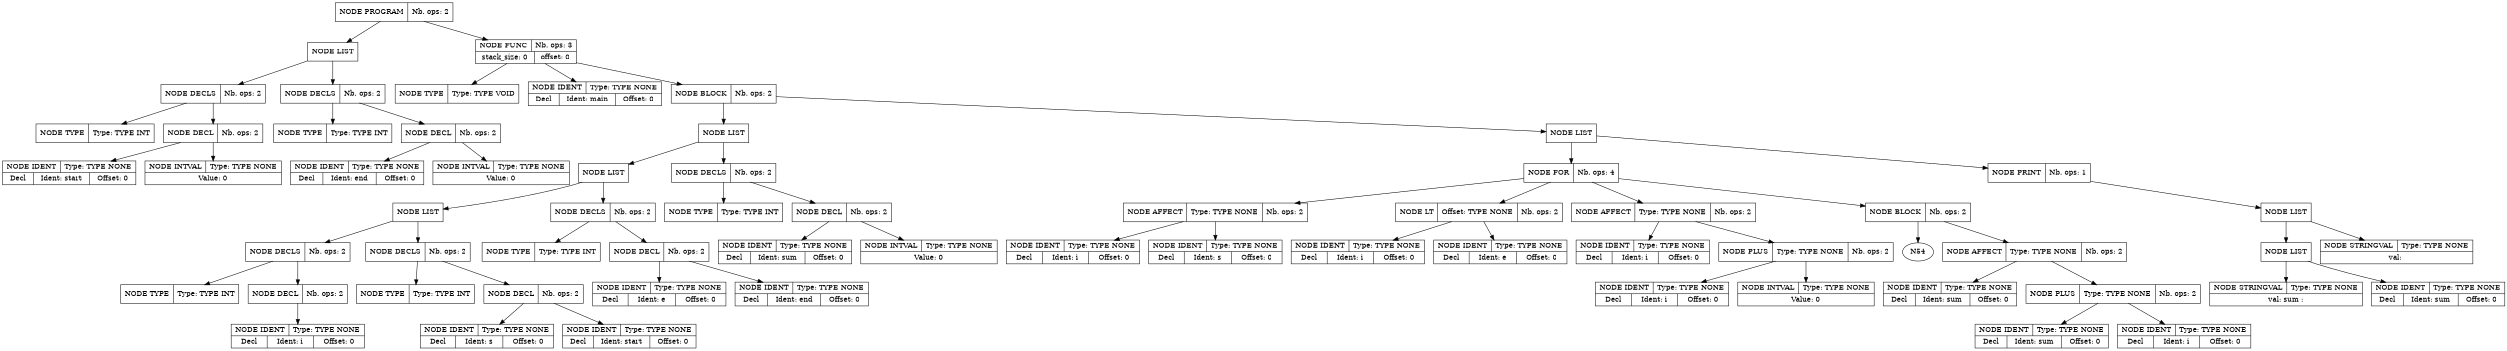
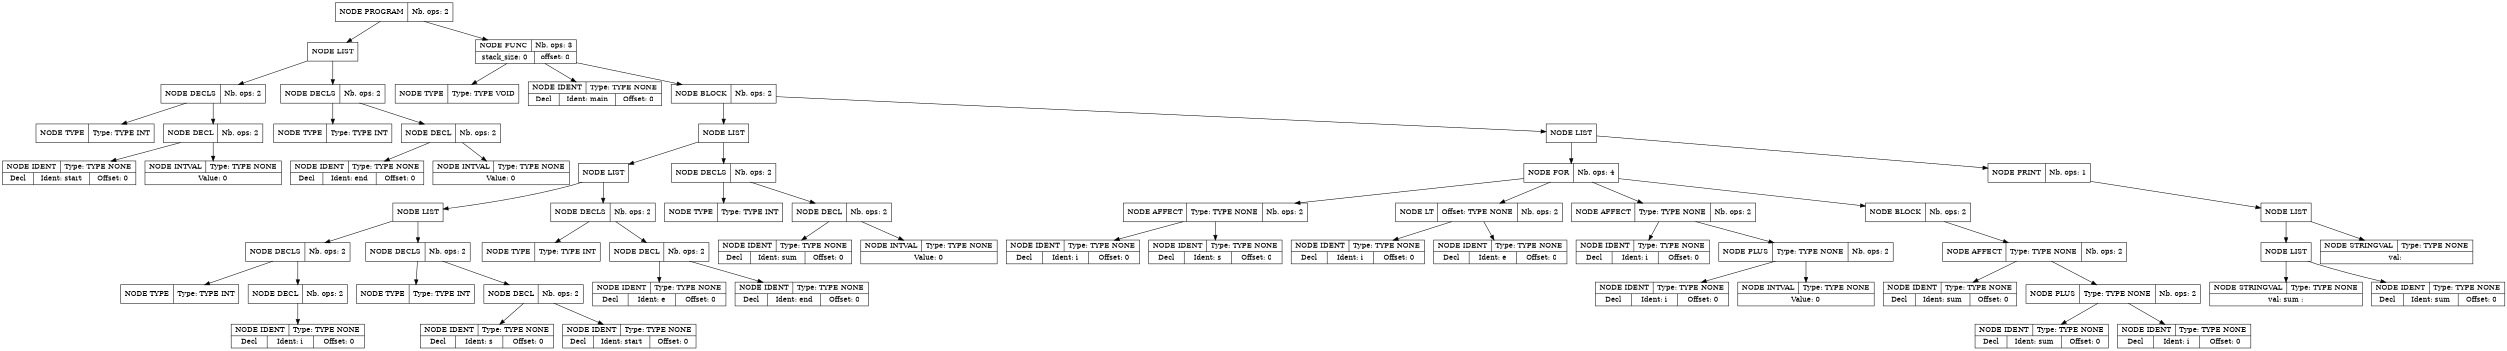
node "N54": removed
